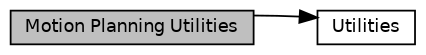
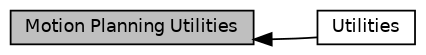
edge "Motion Planning Utilities" -> "Utilities": reversed
